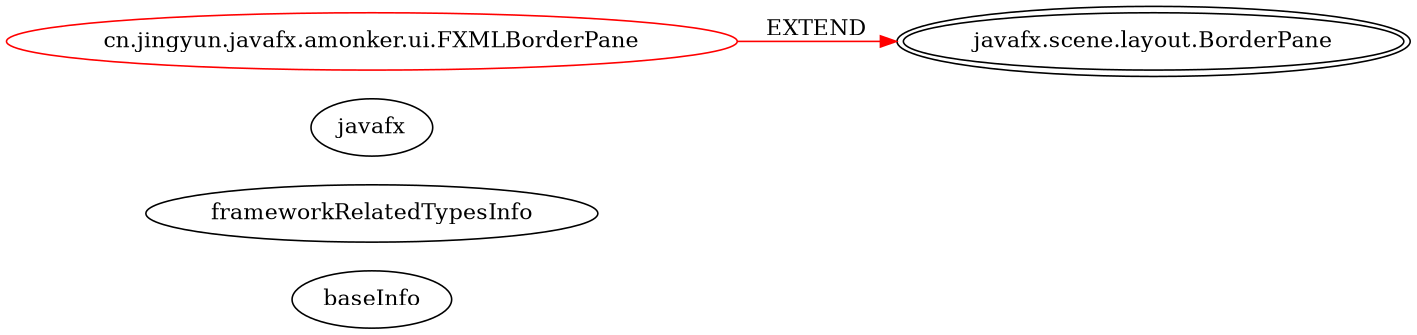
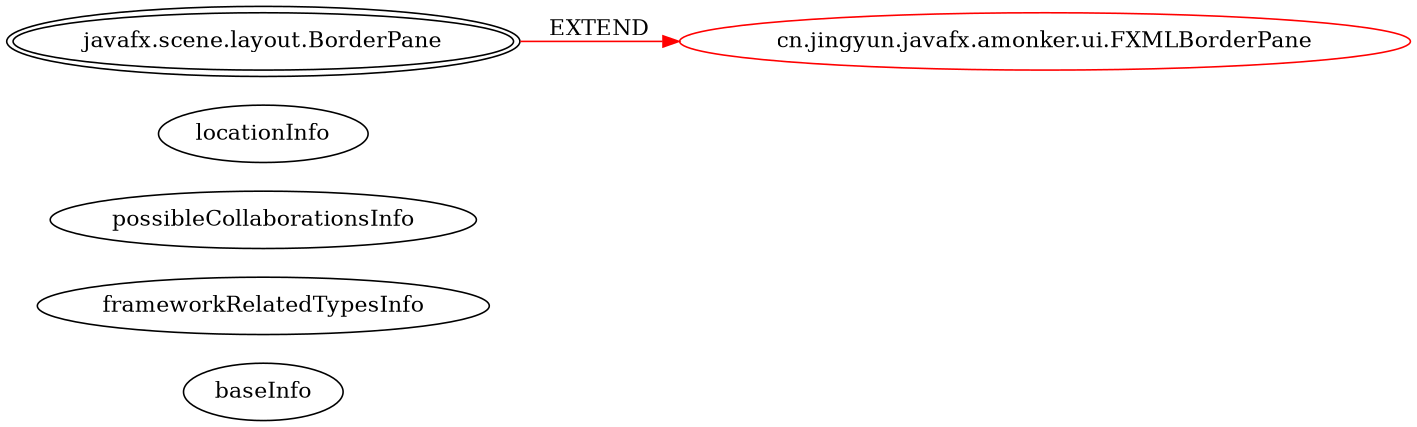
edge "cn.jingyun.javafx.amonker.ui.FXMLBorderPane" -> "javafx.scene.layout.BorderPane": reversed
node "javafx": label "javafx" -> "possibleCollaborationsInfo"
node "locationInfo": added
